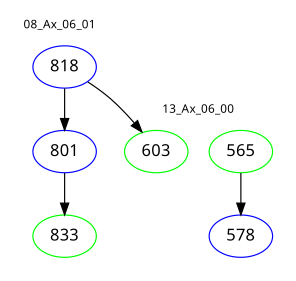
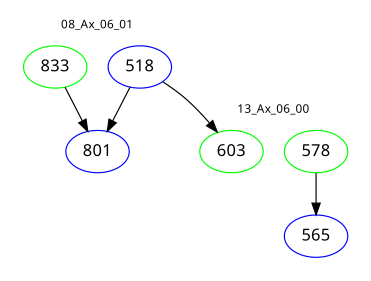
node "818": label "818" -> "518"
node "565": color green -> blue
edge "801" -> "833": reversed
edge "565" -> "578": reversed
node "578": color blue -> green
